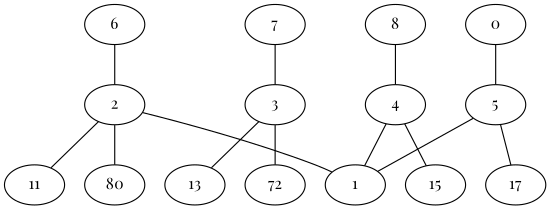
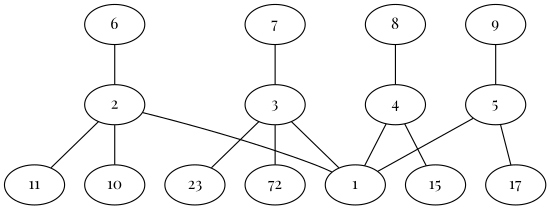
node "0": label "0" -> "9"
edge "3" -- "1": added
node "80": label "80" -> "10"
node "13": label "13" -> "23"
